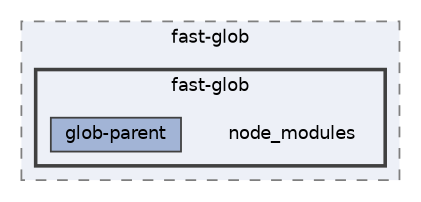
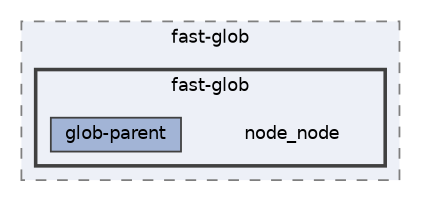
node "node_modules": label "node_modules" -> "node_node"
